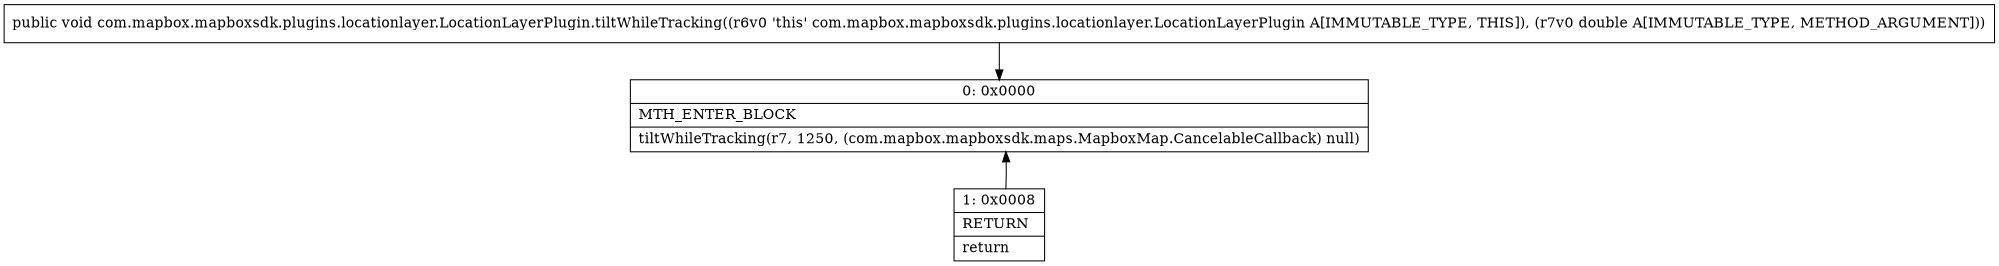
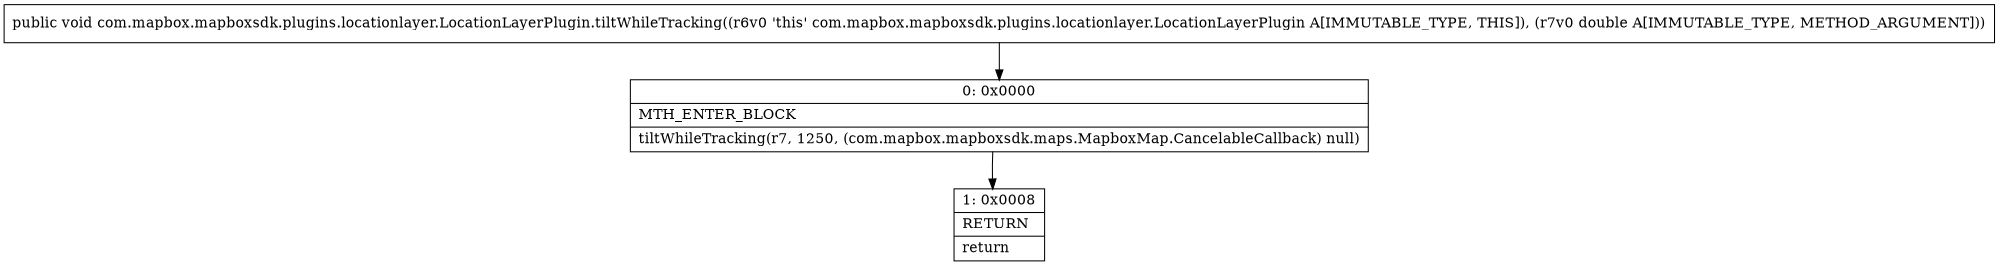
edge "1: 0x0008" -> "0: 0x0000": reversed
